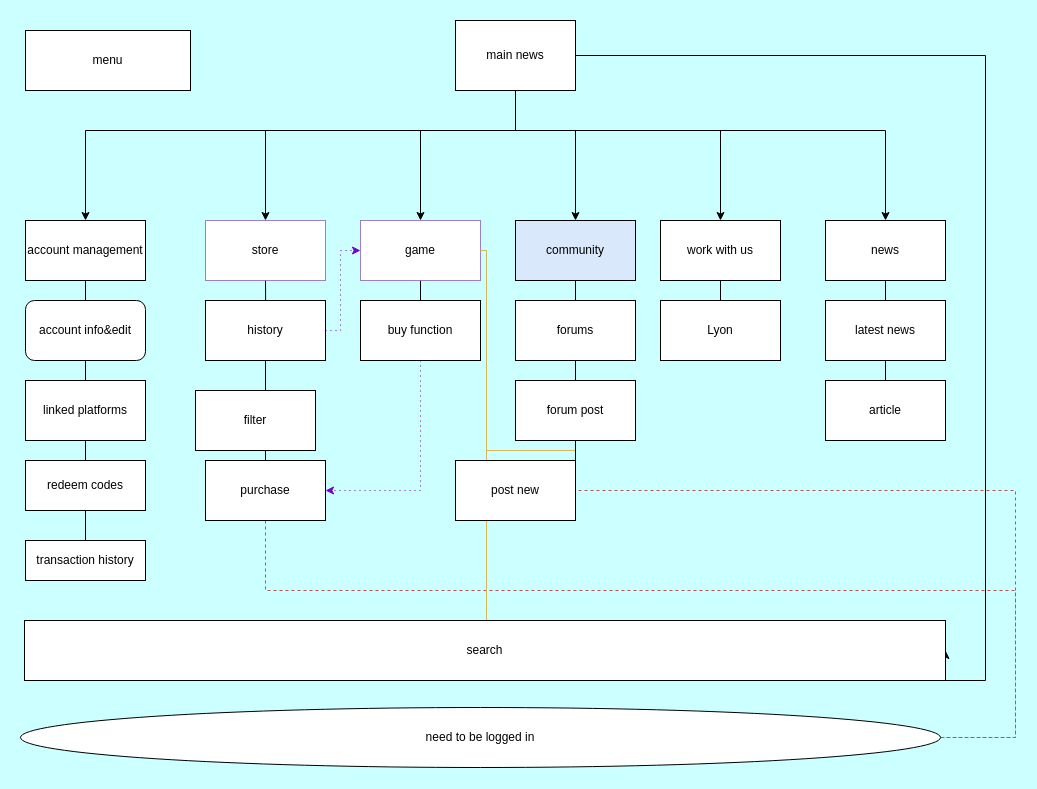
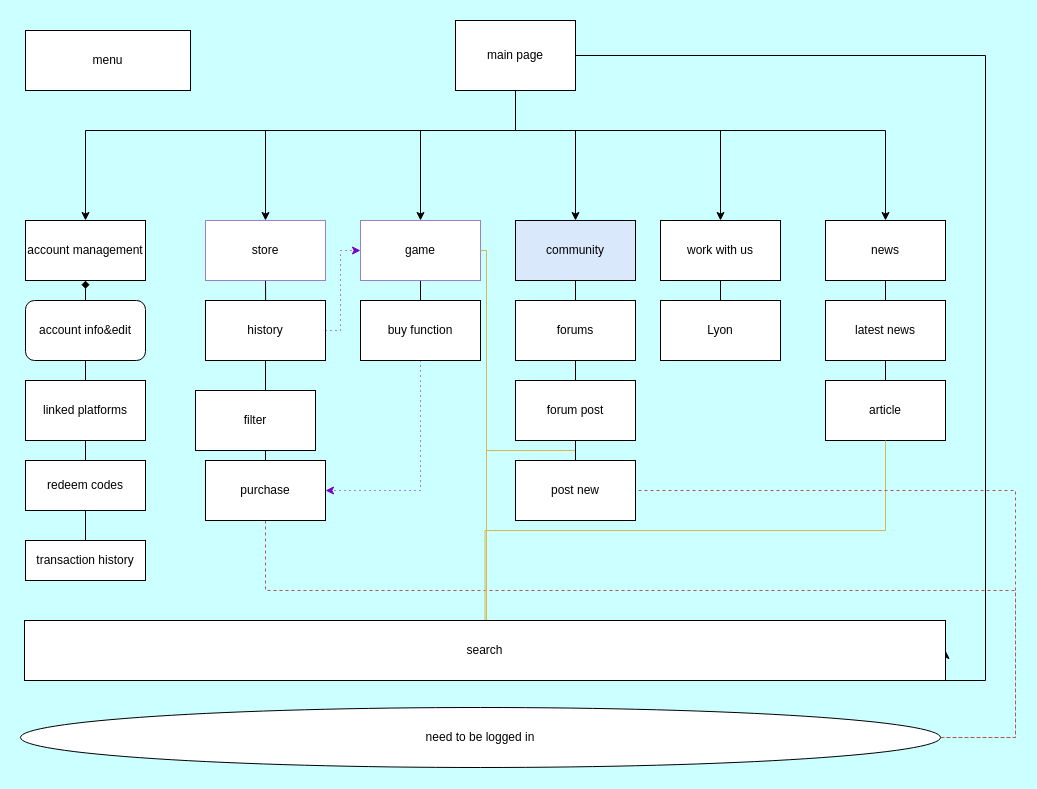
node "main news": label "main news" -> "main page"
edge "account management" -- "account info&edit": arrowhead none -> diamond
node "post new": moved (516, 491) -> (576, 491)
edge "article" -- "search": added
